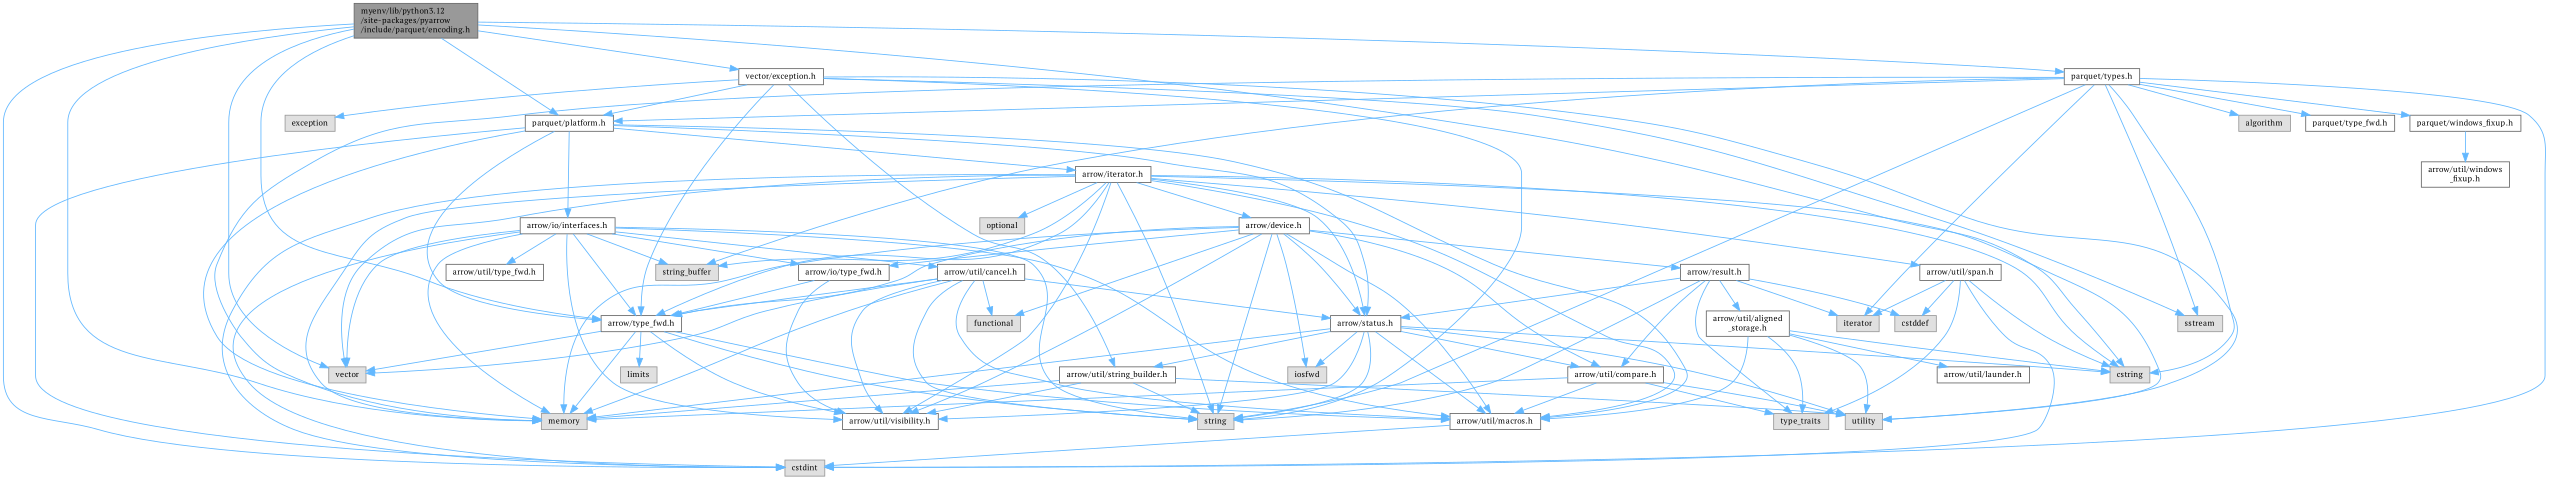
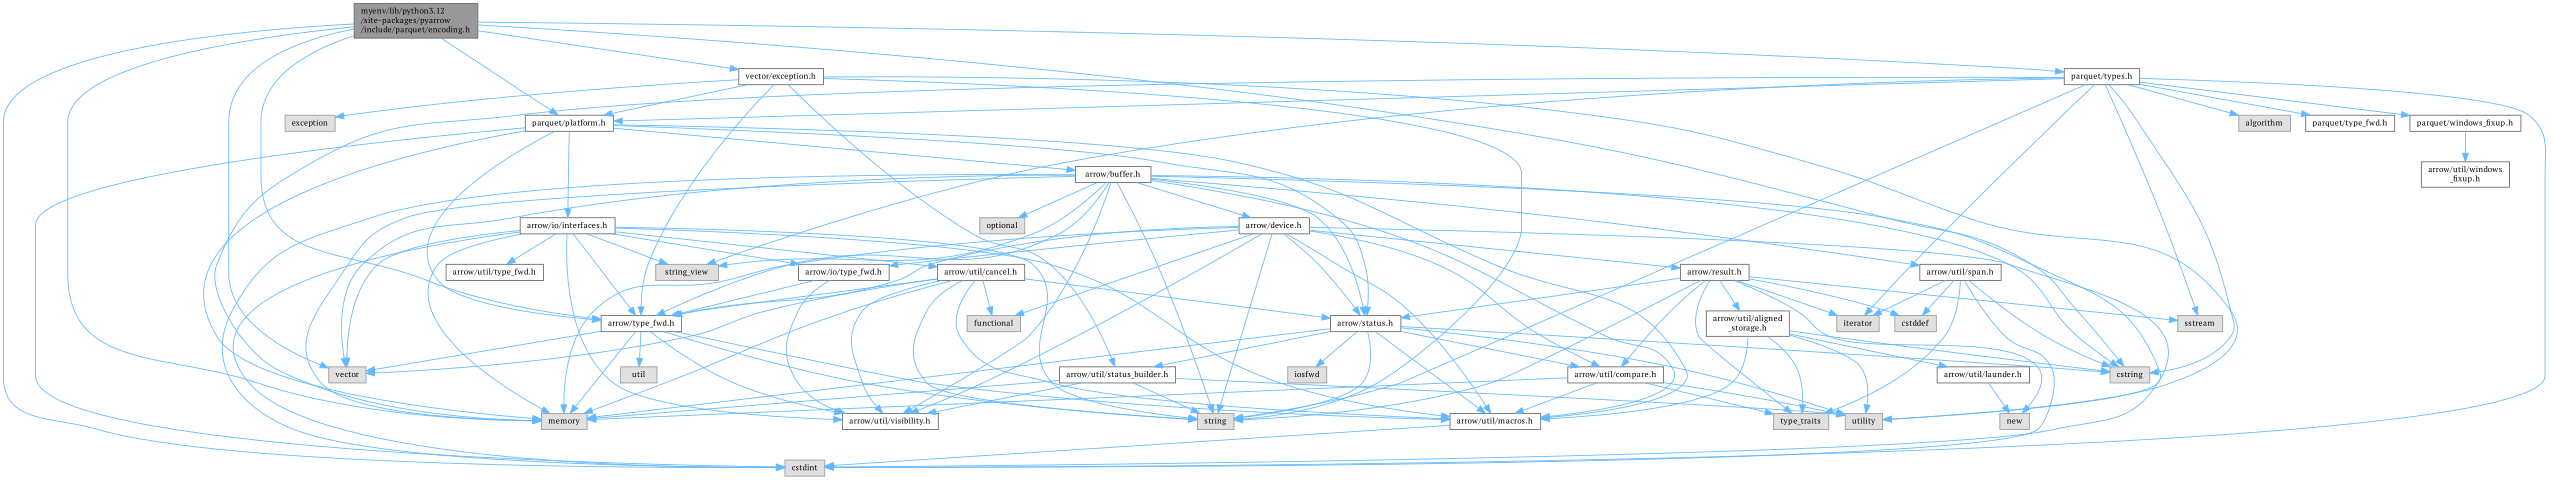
edge "vector/exception.h" -> "sstream": now "arrow/result.h" -> "sstream"
node "arrow/iterator.h": label "arrow/iterator.h" -> "arrow/buffer.h"
node "string_buffer": label "string_buffer" -> "string_view"
edge "arrow/device.h" -> "iosfwd": now "arrow/device.h" -> "cstdint"
node "limits": label "limits" -> "util"
node "arrow/util/string_builder.h": label "arrow/util/string_builder.h" -> "arrow/util/status_builder.h"
edge "arrow/status.h" -> "arrow/util/visibility.h": removed
node "new": added
